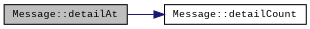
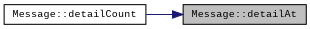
edge "Message::detailAt" -> "Message::detailCount": reversed
